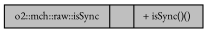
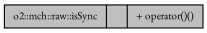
node "o2::mch::raw::isSync": text "+ isSync()()" -> "+ operator()()"
